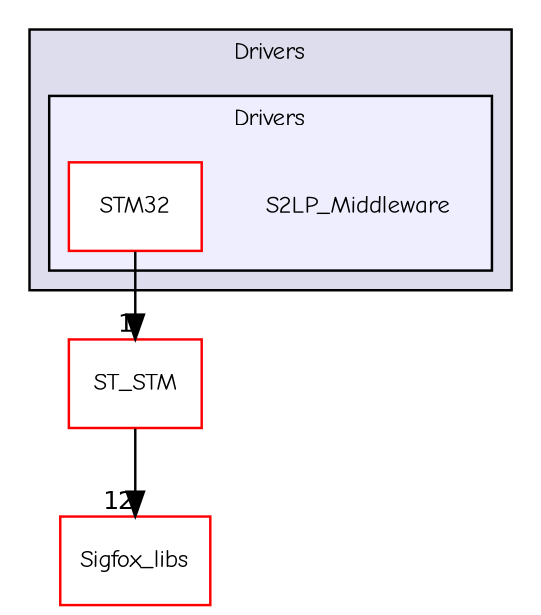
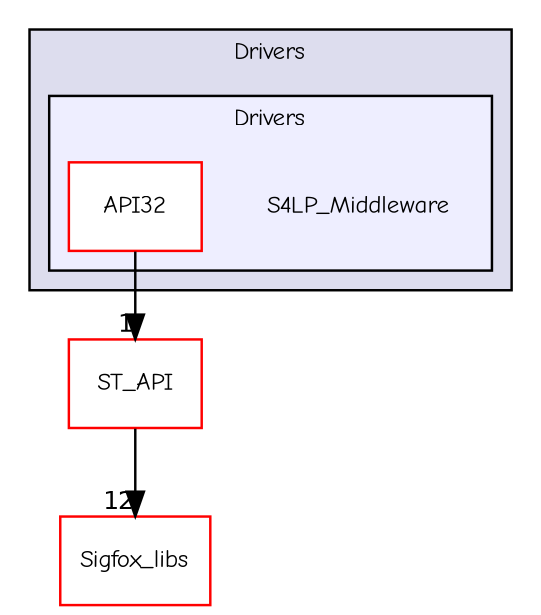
node "STM32": label "STM32" -> "API32"
node "S2LP_Middleware": label "S2LP_Middleware" -> "S4LP_Middleware"
node "ST_STM": label "ST_STM" -> "ST_API"
